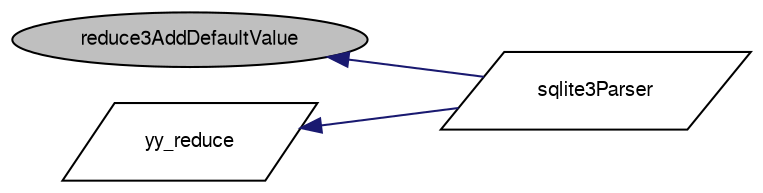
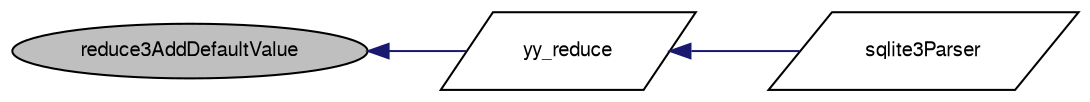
edge "sqlite3Parser" -> "reduce3AddDefaultValue": now "yy_reduce" -> "reduce3AddDefaultValue"
